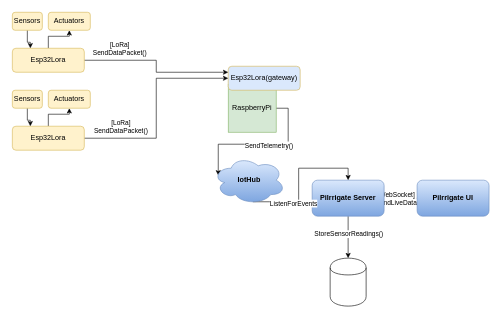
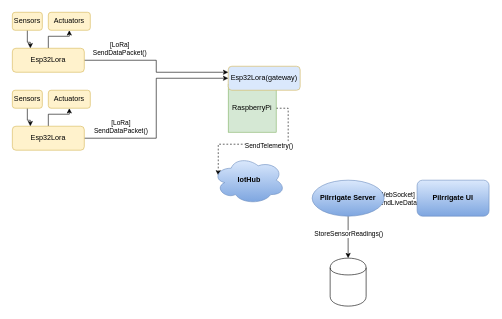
edge "RaspberryPi" -> "IotHub": style solid -> dashed
node "PiIrrigate Server": shape rounded rectangle -> ellipse
edge "PiIrrigate Server" -> "PiIrrigate UI": style dashed -> solid
edge "IotHub" -> "PiIrrigate Server": removed, label "ListenForEvents"
